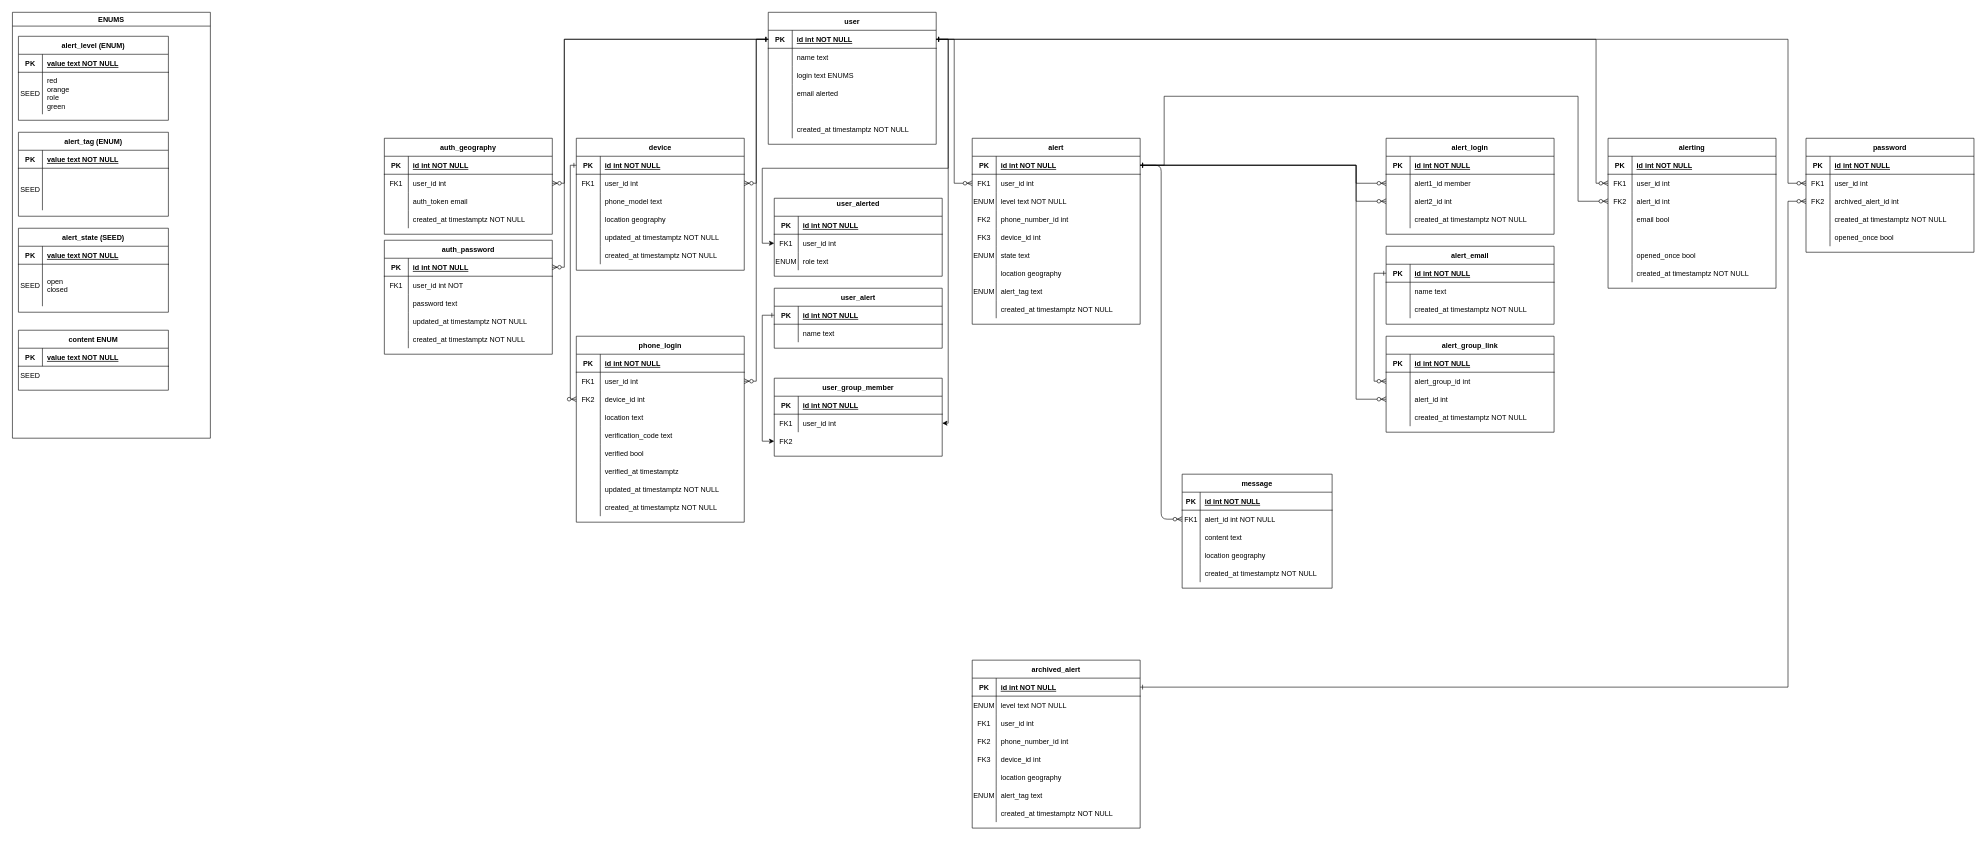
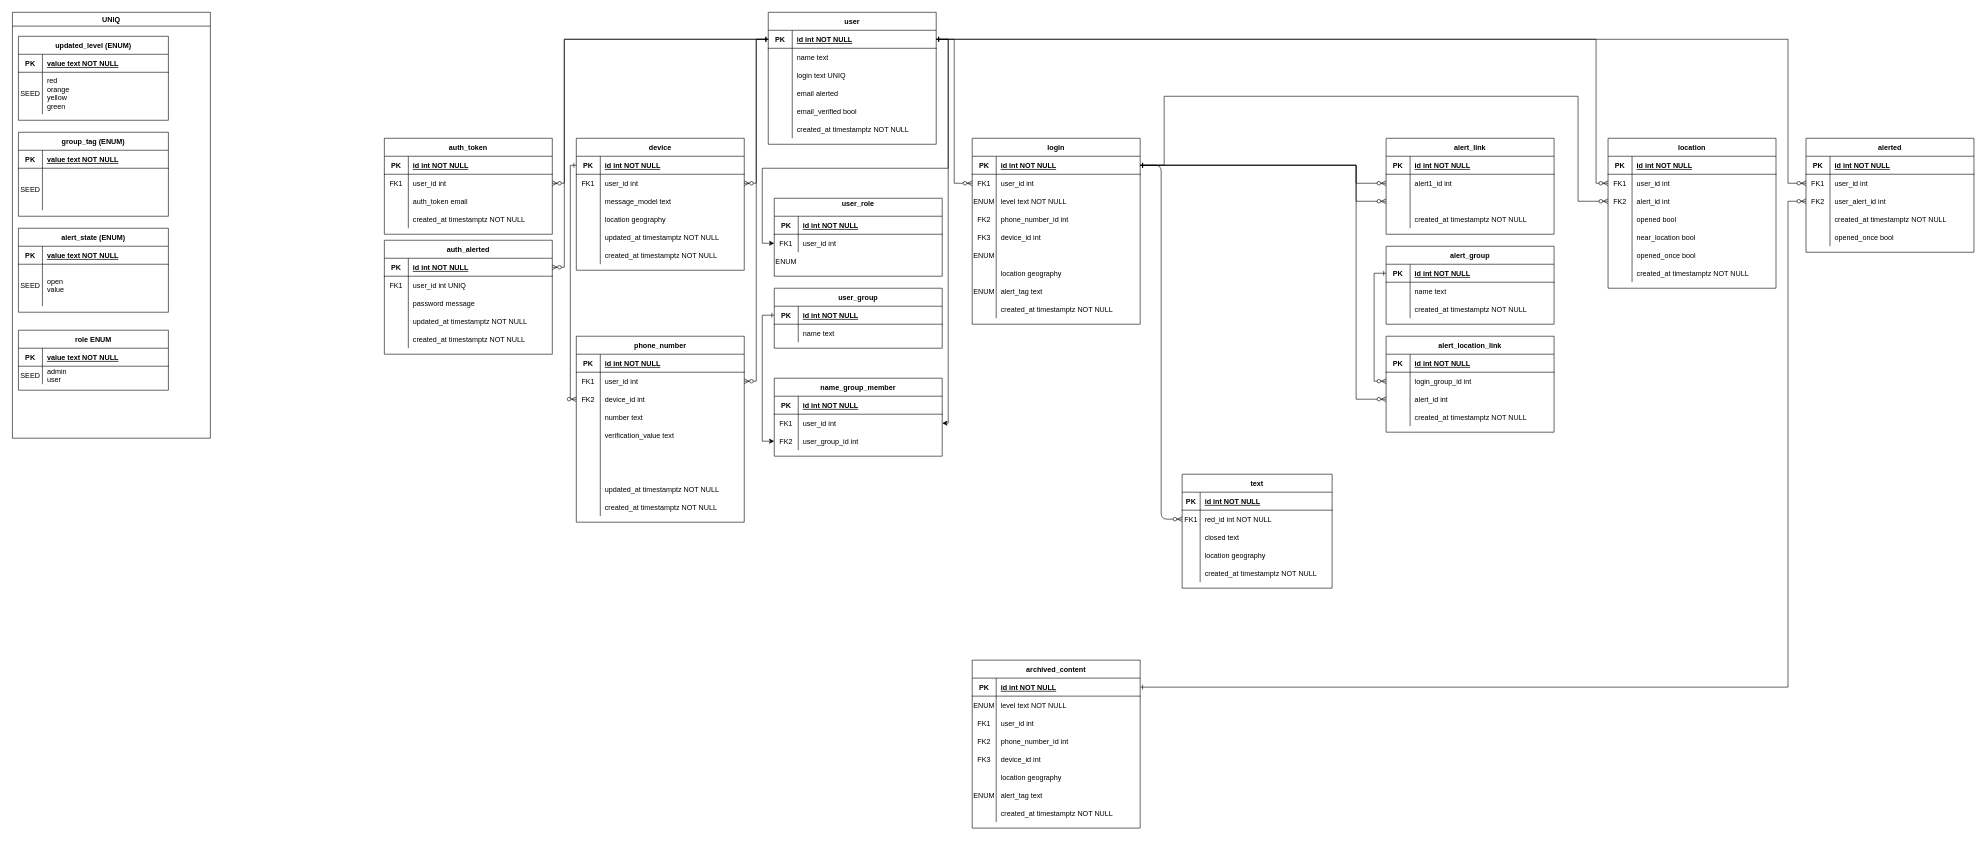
node "ENUMS": label "ENUMS" -> "UNIQ"
node "alert_level (ENUM)": label "alert_level (ENUM)" -> "updated_level (ENUM)"
node "login text ENUMS": label "login text ENUMS" -> "login text UNIQ"
node "red orange role green": label "red orange role green" -> "red orange yellow green"
node "email_verified bool": added
node "alert_tag (ENUM)": label "alert_tag (ENUM)" -> "group_tag (ENUM)"
node "auth_geography": label "auth_geography" -> "auth_token"
node "alert": label "alert" -> "login"
node "alert_login": label "alert_login" -> "alert_link"
node "alerting": label "alerting" -> "location"
node "password": label "password" -> "alerted"
node "alert1_id member": label "alert1_id member" -> "alert1_id int"
node "alert2_id int": removed
node "phone_model text": label "phone_model text" -> "message_model text"
node "archived_alert_id int": label "archived_alert_id int" -> "user_alert_id int"
node "user_alerted": label "user_alerted" -> "user_role"
node "email bool": label "email bool" -> "opened bool"
node "near_location bool": added
node "alert_state (SEED)": label "alert_state (SEED)" -> "alert_state (ENUM)"
node "auth_password": label "auth_password" -> "auth_alerted"
node "state text": removed
node "alert_email": label "alert_email" -> "alert_group"
node "role text": removed
node "open closed": label "open closed" -> "open value"
node "user_id int NOT": label "user_id int NOT" -> "user_id int UNIQ"
node "user_alert": label "user_alert" -> "user_group"
node "password text": label "password text" -> "password message"
node "content ENUM": label "content ENUM" -> "role ENUM"
node "phone_login": label "phone_login" -> "phone_number"
node "alert_group_link": label "alert_group_link" -> "alert_location_link"
node "admin user": added
node "alert_group_id int": label "alert_group_id int" -> "login_group_id int"
node "user_group_member": label "user_group_member" -> "name_group_member"
node "location text": label "location text" -> "number text"
node "verification_code text": label "verification_code text" -> "verification_value text"
node "user_group_id int": added
node "verified bool": removed
node "verified_at timestamptz": removed
node "message": label "message" -> "text"
node "alert_id int NOT NULL": label "alert_id int NOT NULL" -> "red_id int NOT NULL"
node "content text": label "content text" -> "closed text"
node "archived_alert": label "archived_alert" -> "archived_content"
